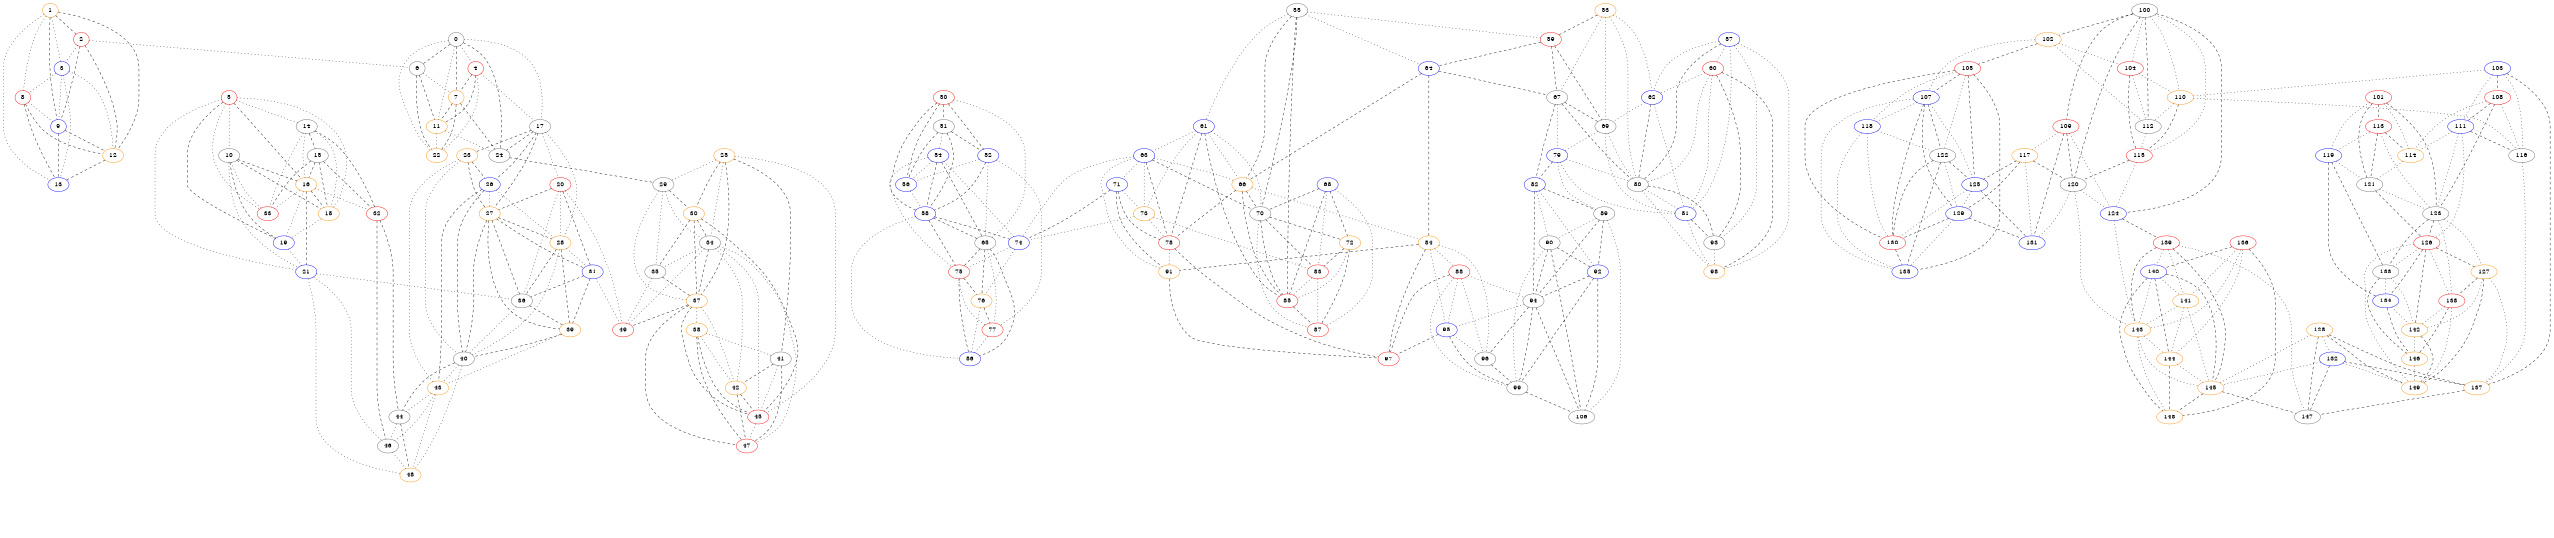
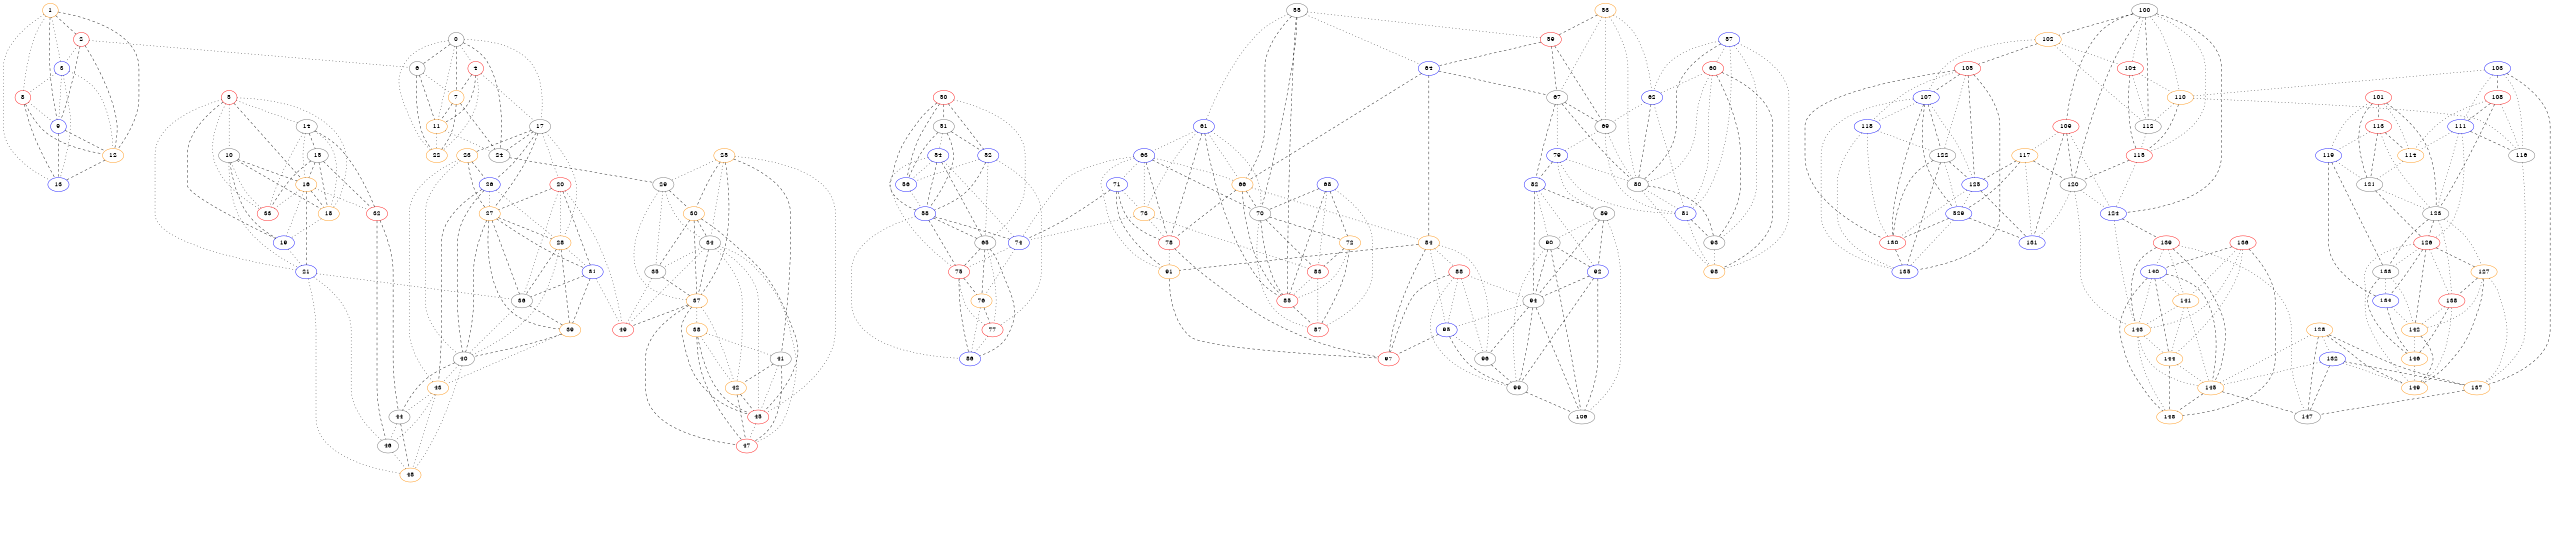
node "129": label "129" -> "529"
